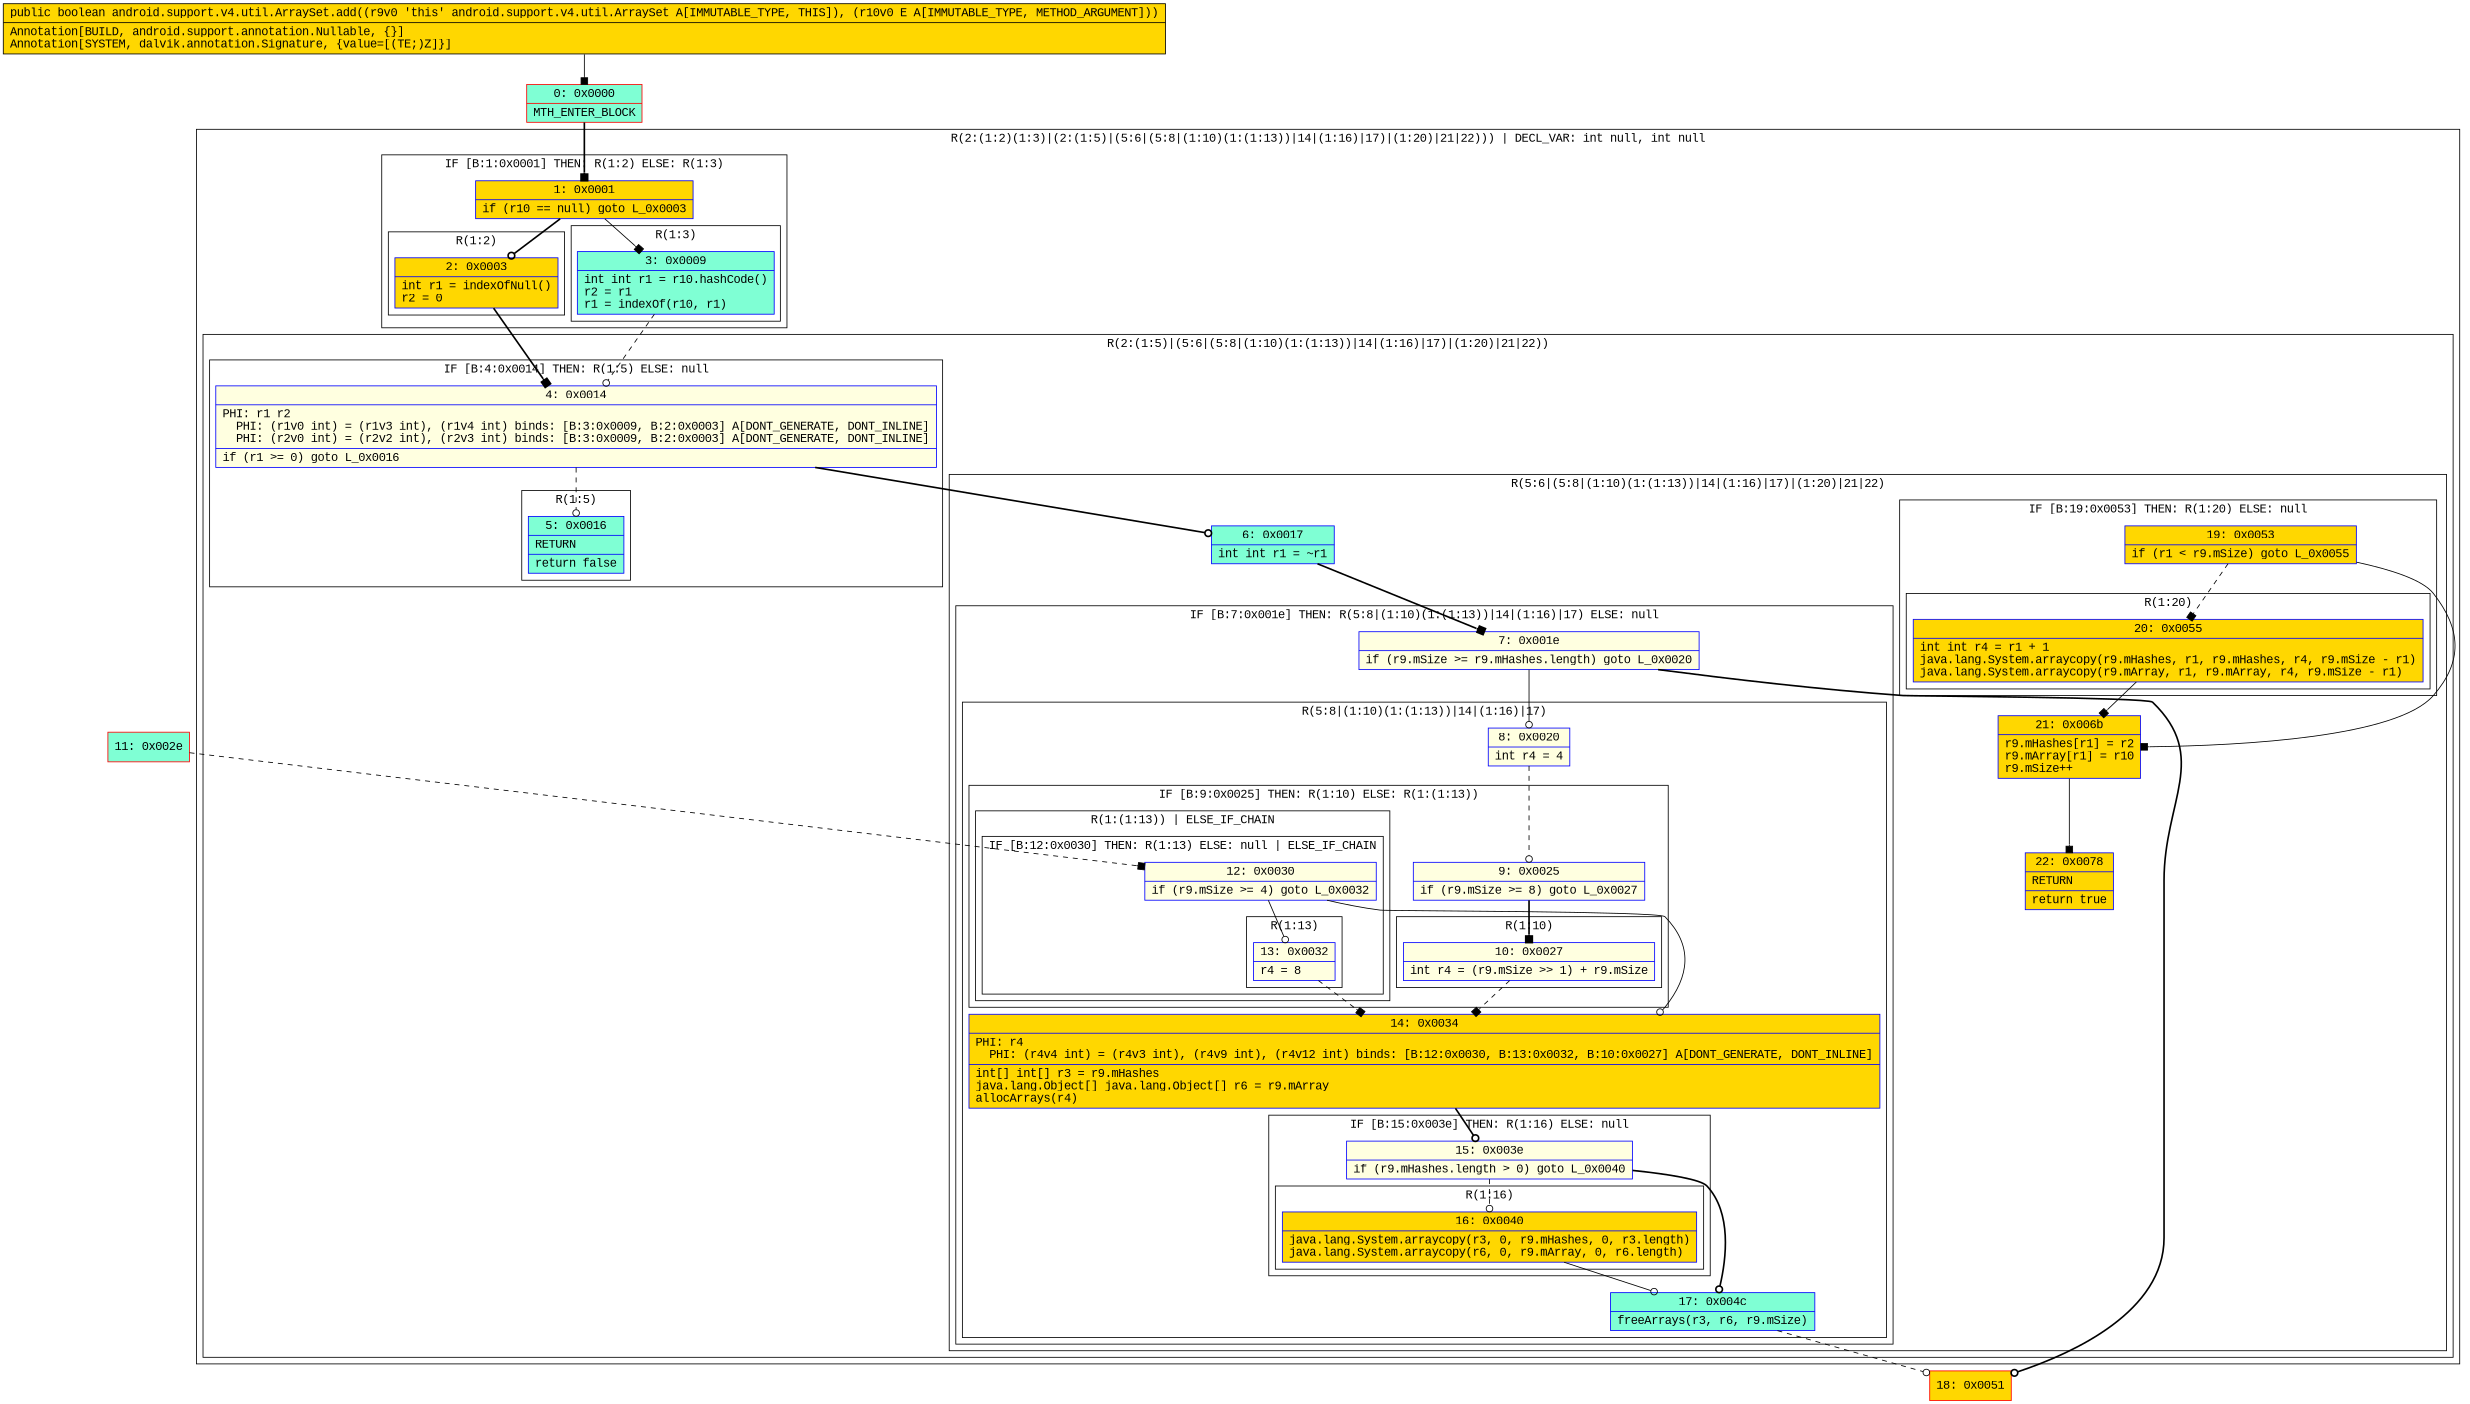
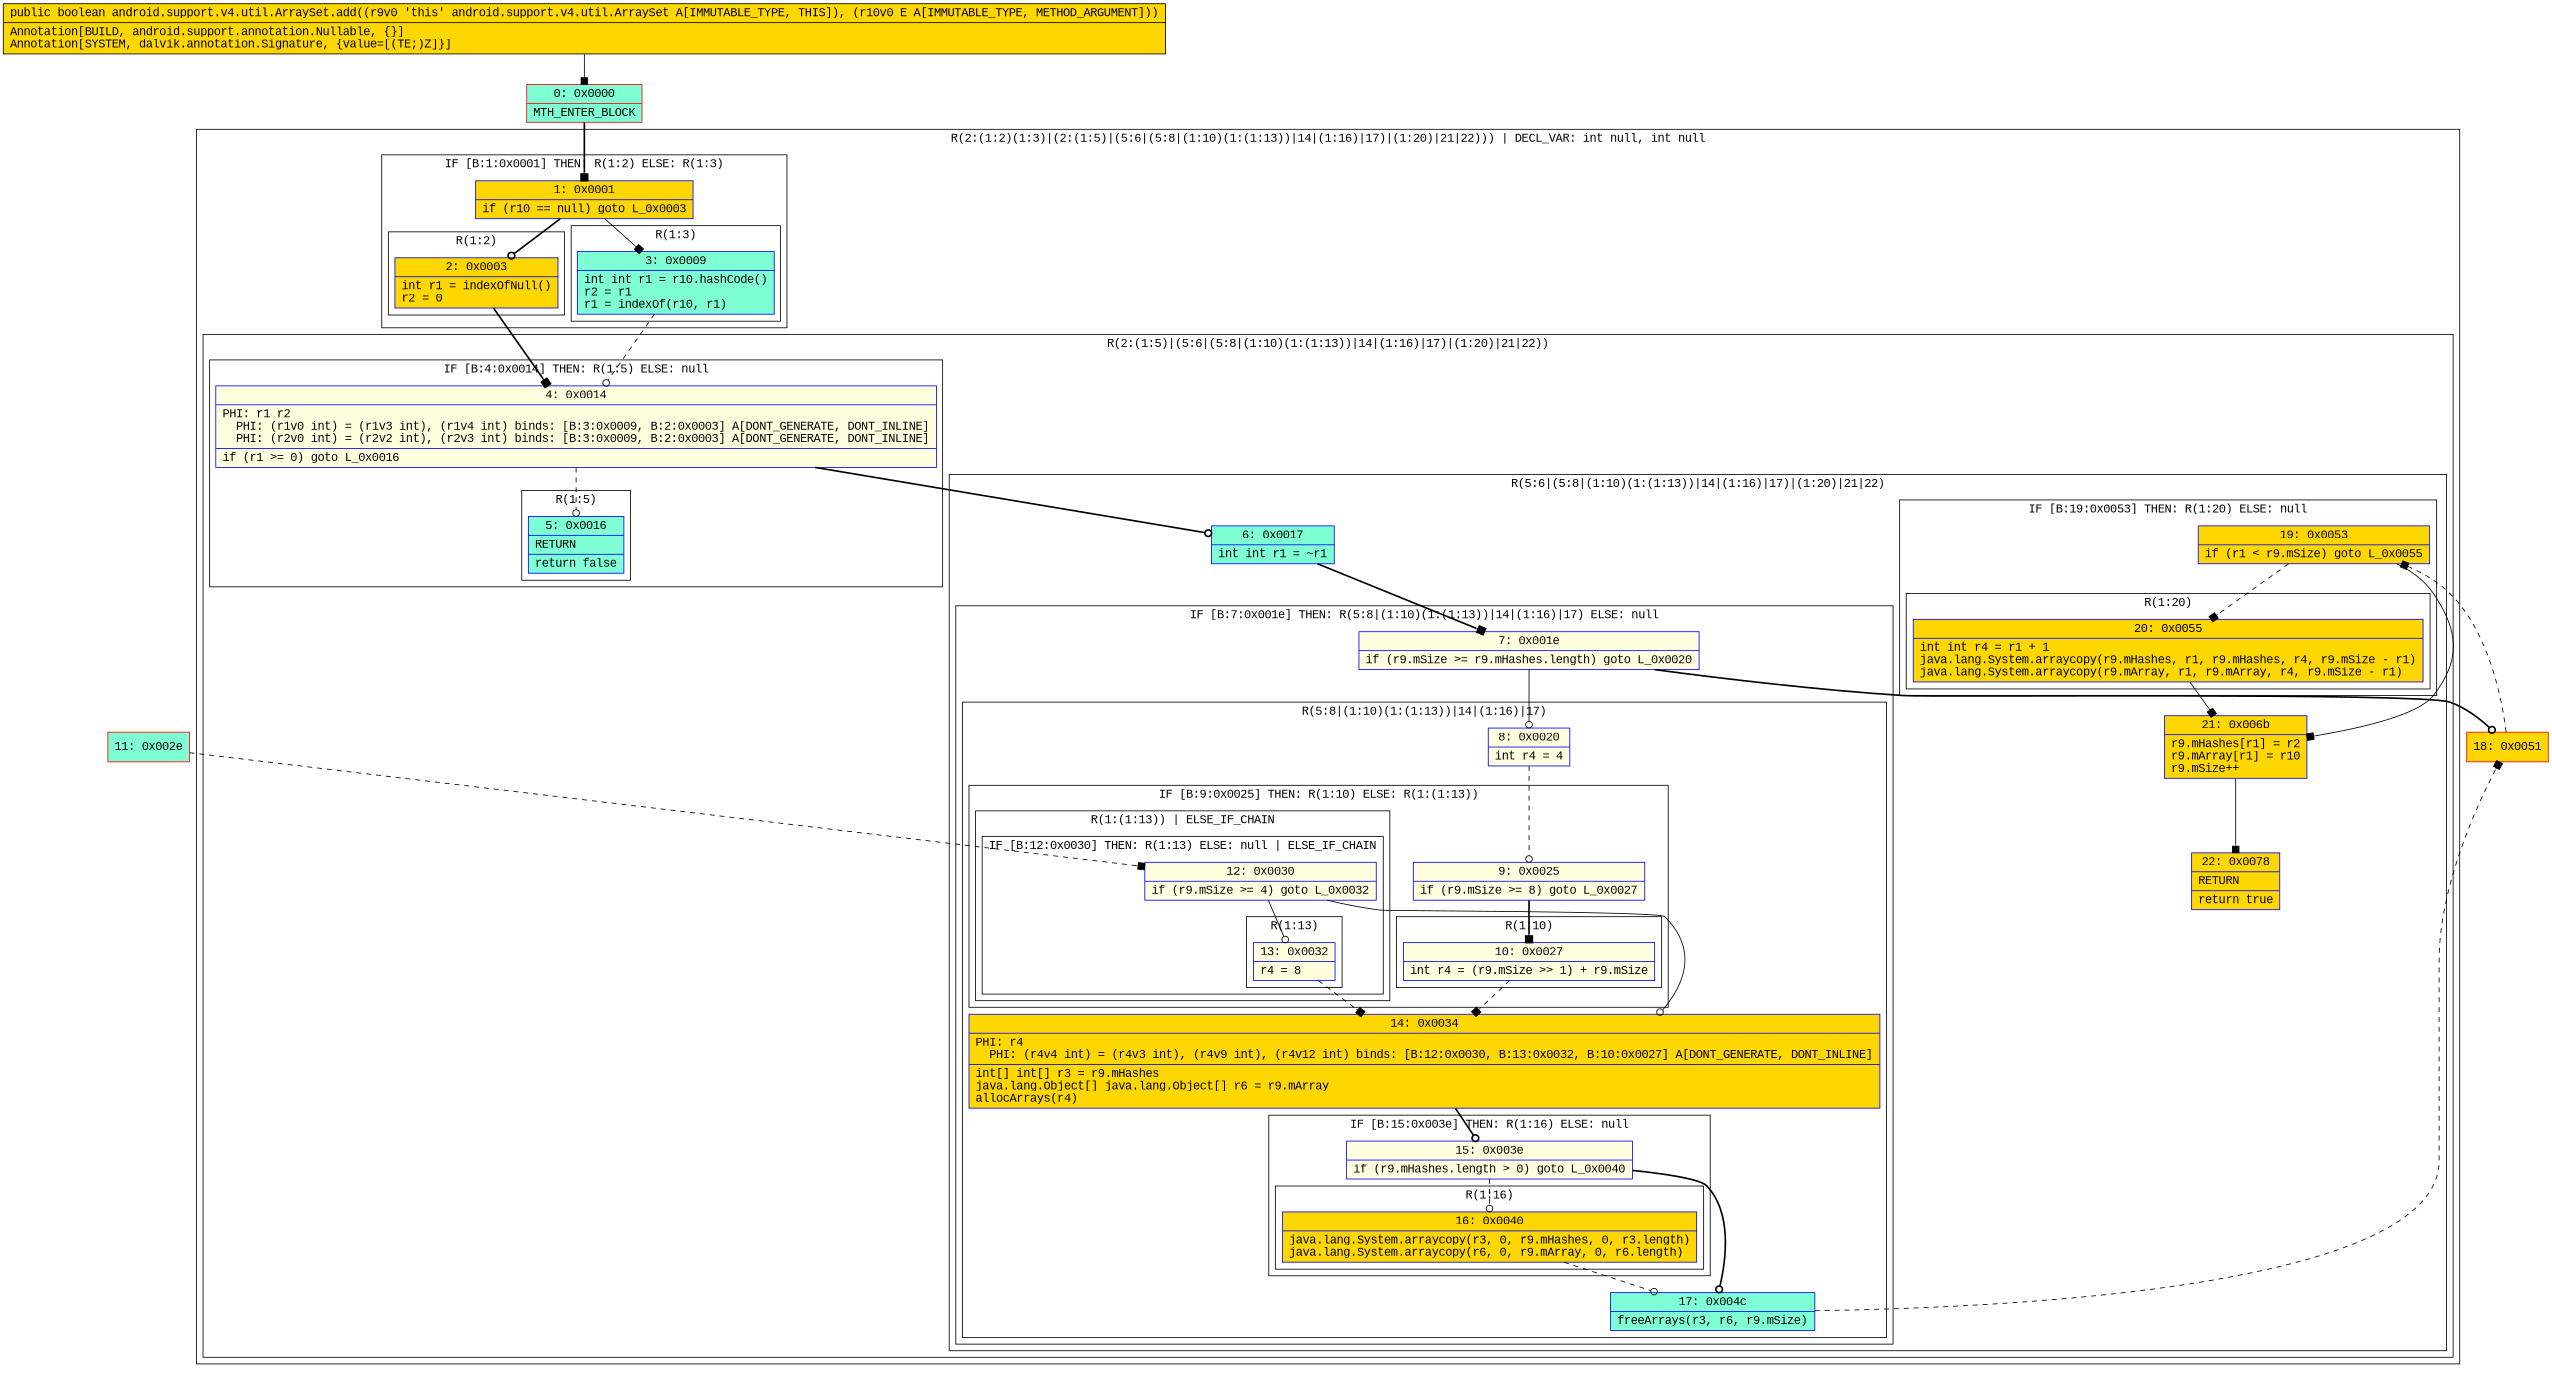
edge "18: 0x0051" -> "19: 0x0053": added
edge "16: 0x0040" -> "17: 0x004c": style solid -> dashed
edge "17: 0x004c" -> "18: 0x0051": arrowhead odot -> box
